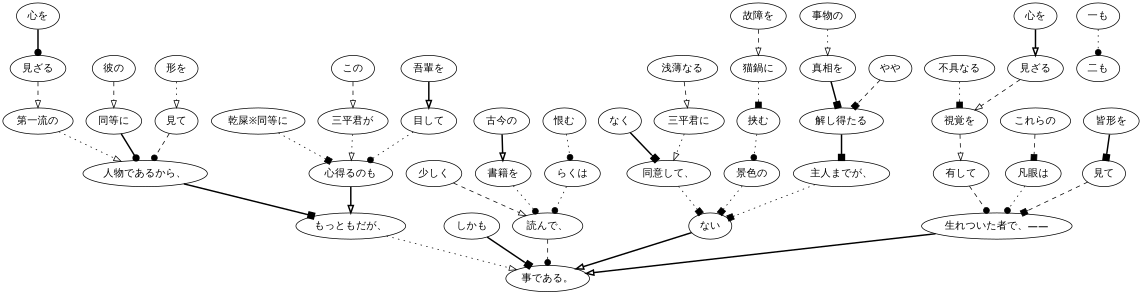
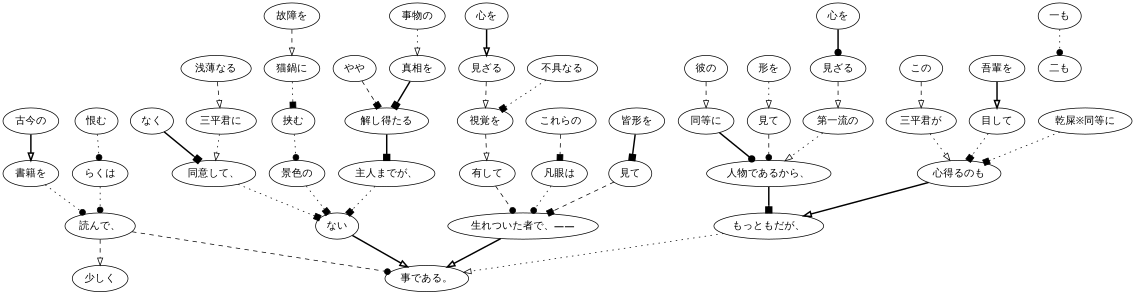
edge "目して" -> "心得るのも": arrowhead dot -> box
edge "少しく" -> "読んで、": reversed
node "しかも": removed
